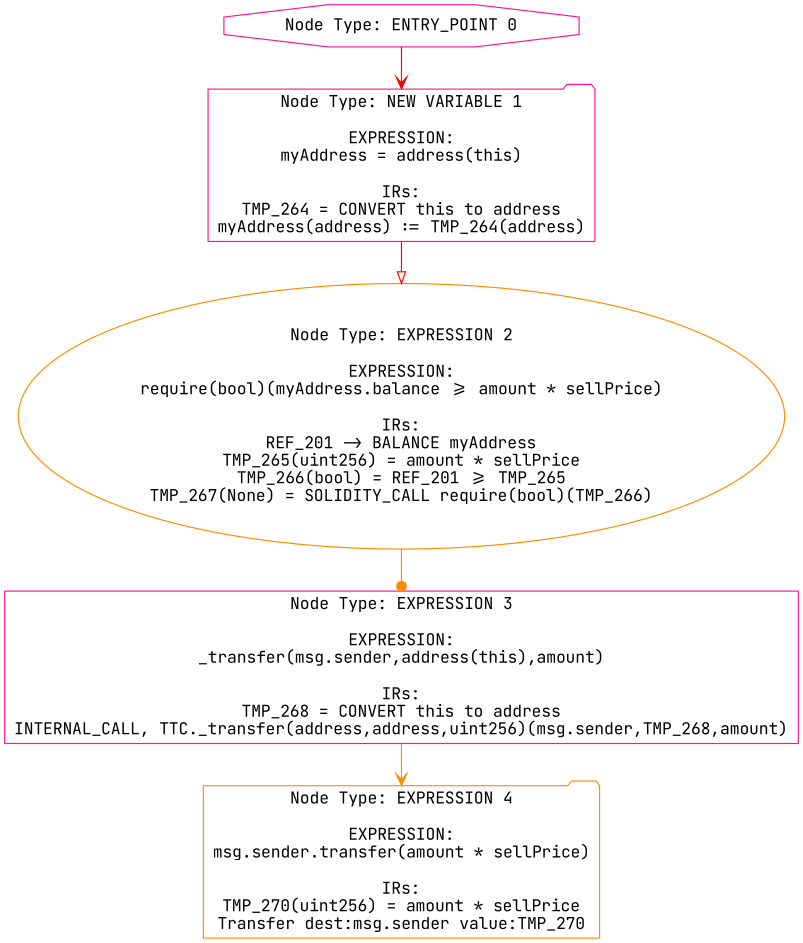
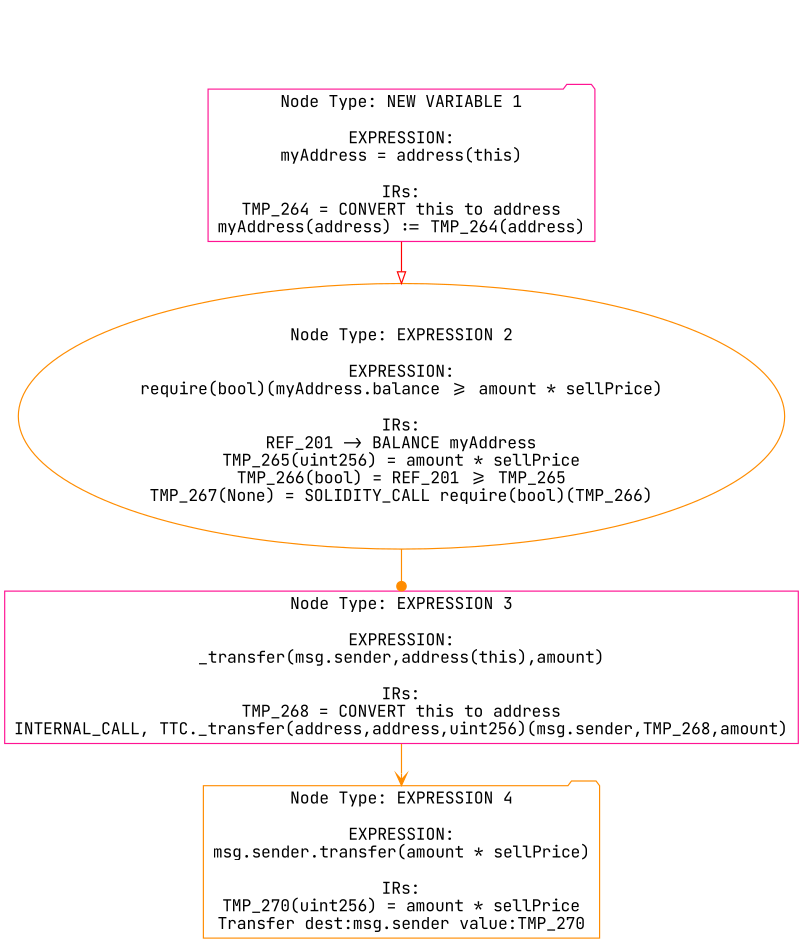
node "Node Type: ENTRY_POINT 0": removed
